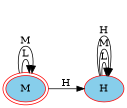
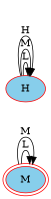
edge "M" -> "H": removed, label "H"
